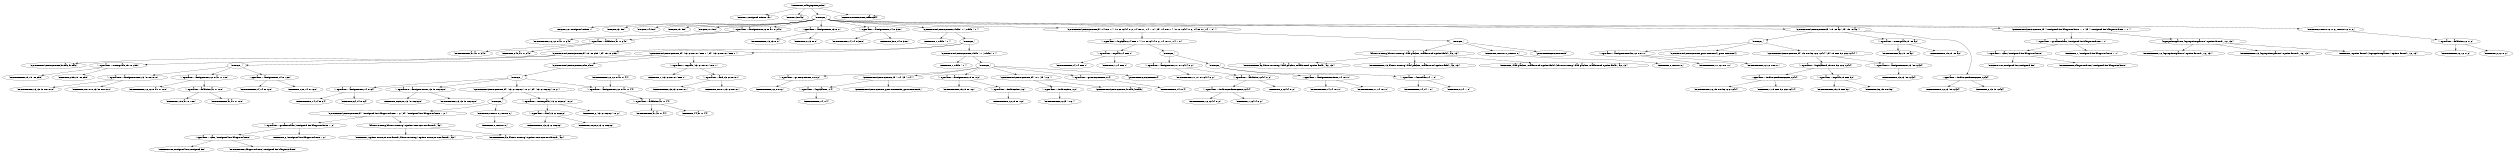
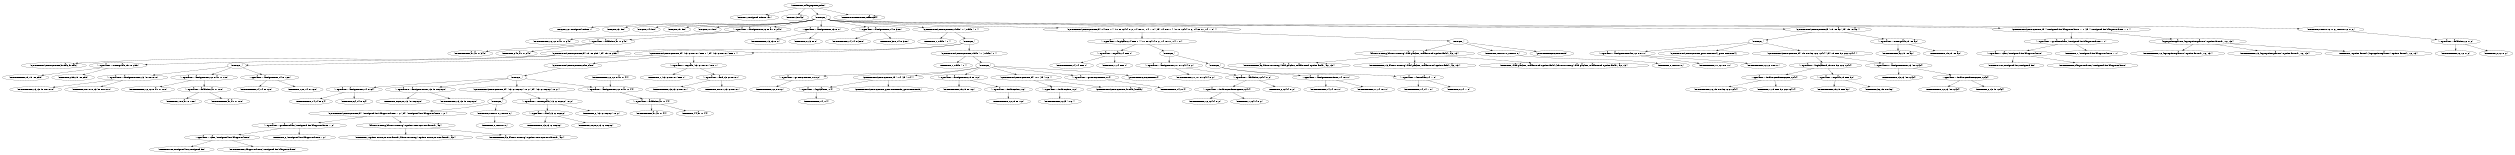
edge "(CONTROL_STRUCTURE,if ( v5 != a2 ),if ( v5 != a2 ))" -> "(<operator>.indirectIndexAccess,v2[2])": now "(<operators>.assignmentOr,v3 |= v2[2])" -> "(<operator>.indirectIndexAccess,v2[2])"
